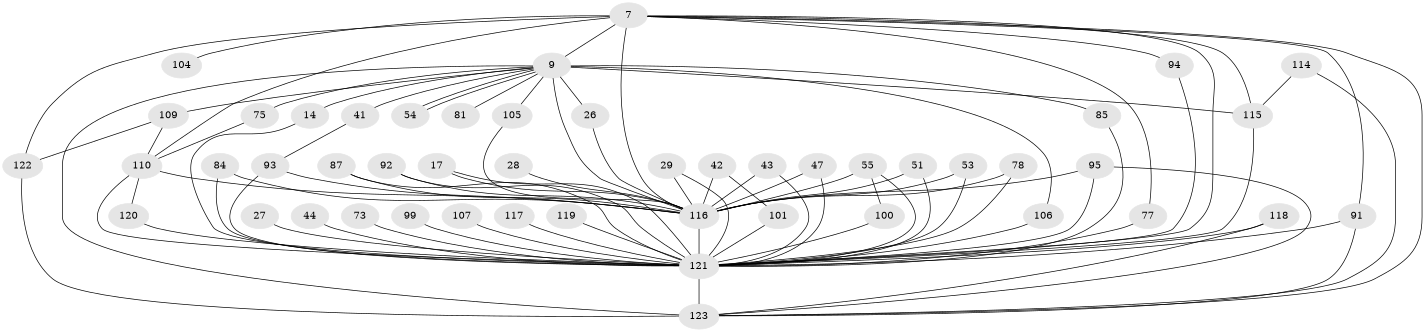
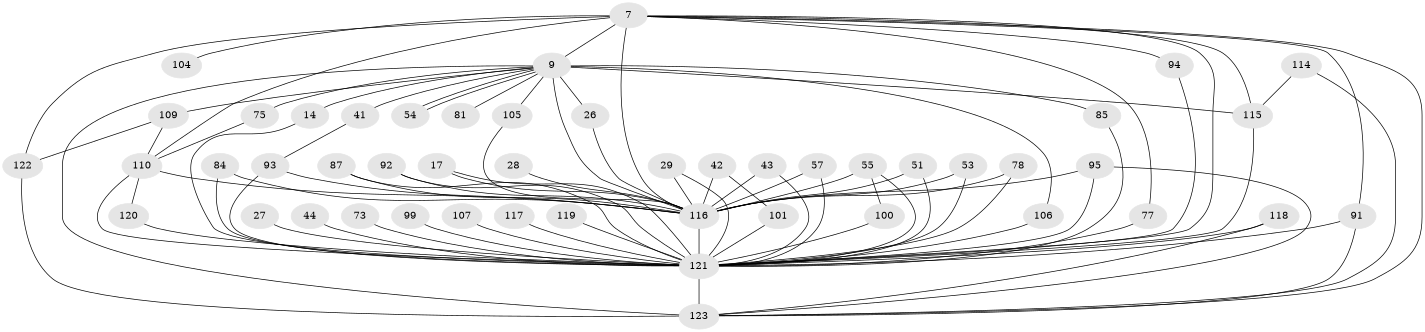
node "47": label "47" -> "57"
